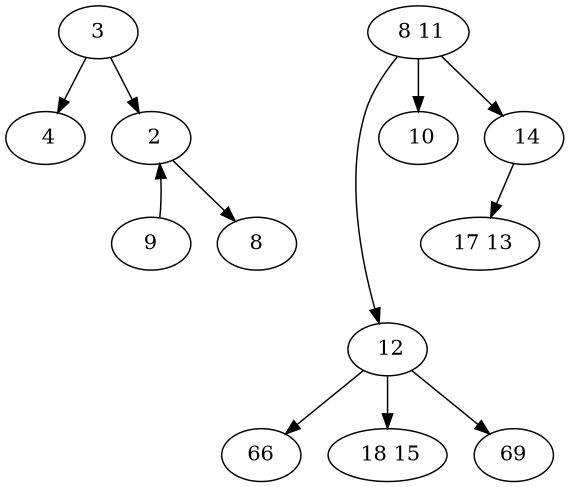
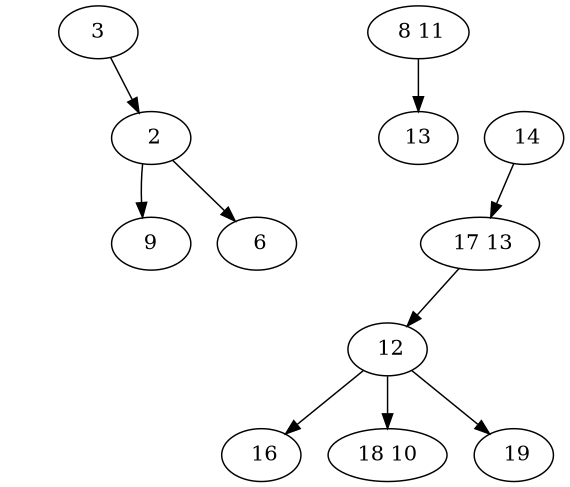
edge "8 11" -> "14": removed
node "4": removed
node "10": label "10" -> "13"
edge "8 11" -> "12": now "17 13" -> "12"
edge "9" -> "2": reversed
node "8": label "8" -> "6"
node "66": label "66" -> "16"
node "18 15": label "18 15" -> "18 10"
node "69": label "69" -> "19"
